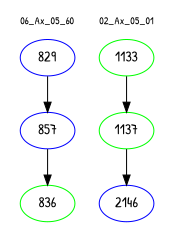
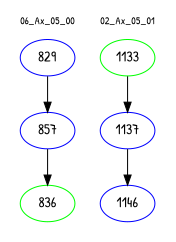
cluster "06_Ax_05_60": label "06_Ax_05_60" -> "06_Ax_05_00"
node "1137": color green -> blue
node "2146": label "2146" -> "1146"
